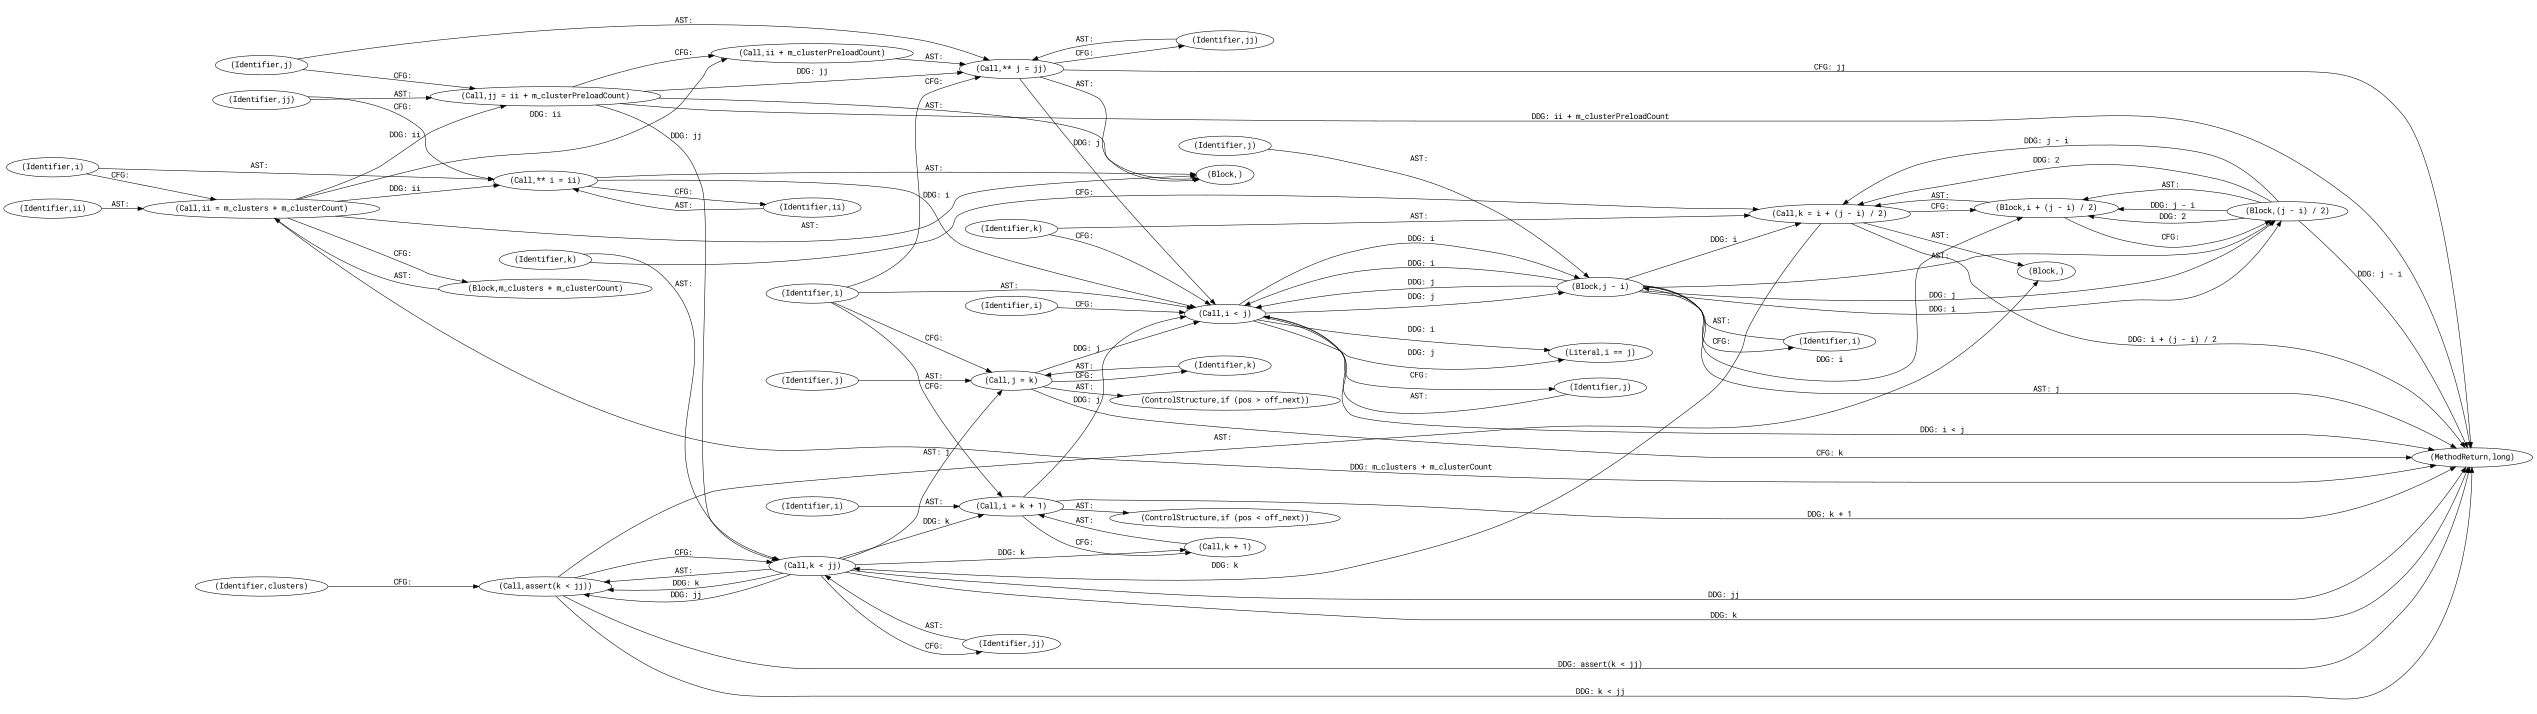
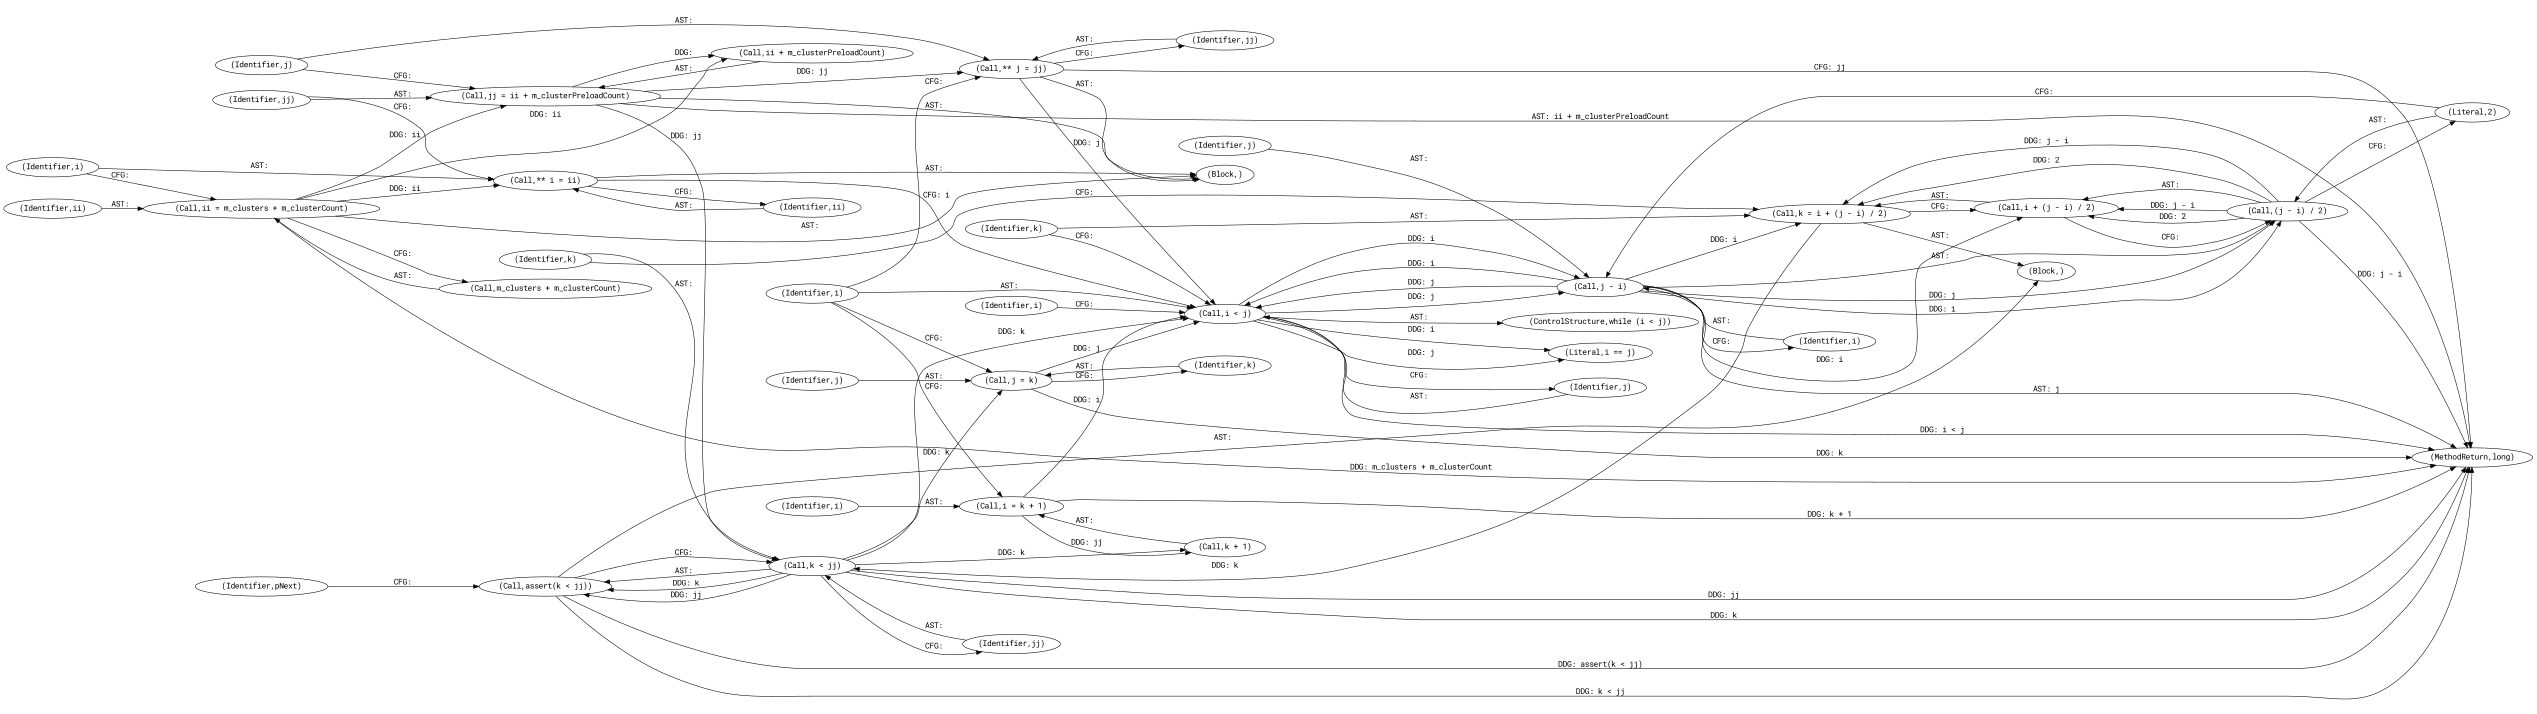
edge "(Call,jj = ii + m_clusterPreloadCount)" -> "(Call,ii + m_clusterPreloadCount)": label "CFG: " -> "DDG: "
edge "(Call,ii + m_clusterPreloadCount)" -> "(Call,** j = jj)": now "(Call,ii + m_clusterPreloadCount)" -> "(Call,jj = ii + m_clusterPreloadCount)"
node "(Literal,2)": added
edge "(Call,jj = ii + m_clusterPreloadCount)" -> "(MethodReturn,long)": label "DDG: ii + m_clusterPreloadCount" -> "AST: ii + m_clusterPreloadCount"
edge "(Call,** i = ii)" -> "(Call,i < j)": label "DDG: i" -> "CFG: i"
node "(Block,i + (j - i) / 2)": label "(Block,i + (j - i) / 2)" -> "(Call,i + (j - i) / 2)"
node "(Block,(j - i) / 2)": label "(Block,(j - i) / 2)" -> "(Call,(j - i) / 2)"
node "(Block,j - i)": label "(Block,j - i)" -> "(Call,j - i)"
node "(Block,m_clusters + m_clusterCount)": label "(Block,m_clusters + m_clusterCount)" -> "(Call,m_clusters + m_clusterCount)"
node "(ControlStructure,while (i < j))": added
edge "(Call,k = i + (j - i) / 2)" -> "(MethodReturn,long)": removed, label "DDG: i + (j - i) / 2"
edge "(Call,i = k + 1)" -> "(Call,i < j)": label "DDG: j" -> "DDG: i"
node "(ControlStructure,if (pos > off_next))": removed
edge "(Call,k < jj)" -> "(Call,j = k)": label "AST: j" -> "DDG: k"
edge "(Call,j = k)" -> "(MethodReturn,long)": label "CFG: k" -> "DDG: k"
node "(ControlStructure,if (pos < off_next))": removed
edge "(Call,k < jj)" -> "(Call,i = k + 1)": now "(Call,k < jj)" -> "(Call,i < j)"
edge "(Call,i = k + 1)" -> "(Call,k + 1)": label "CFG: " -> "DDG: jj"
node "(Identifier,clusters)": label "(Identifier,clusters)" -> "(Identifier,pNext)"
